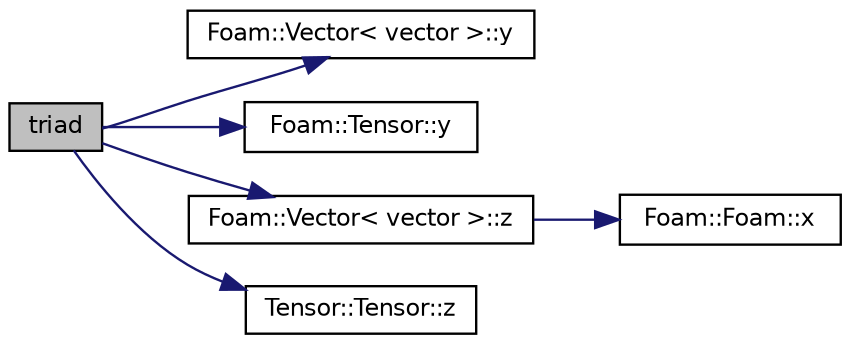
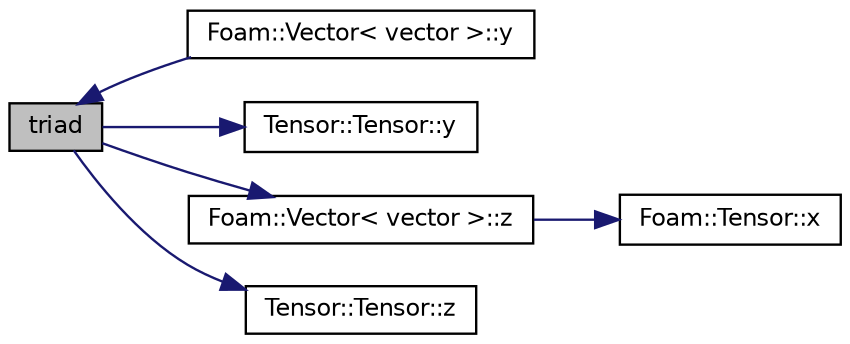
edge "triad" -> "Foam::Vector< vector >::y": reversed
node "Foam::Tensor::y": label "Foam::Tensor::y" -> "Tensor::Tensor::y"
node "Foam::Foam::x": label "Foam::Foam::x" -> "Foam::Tensor::x"
